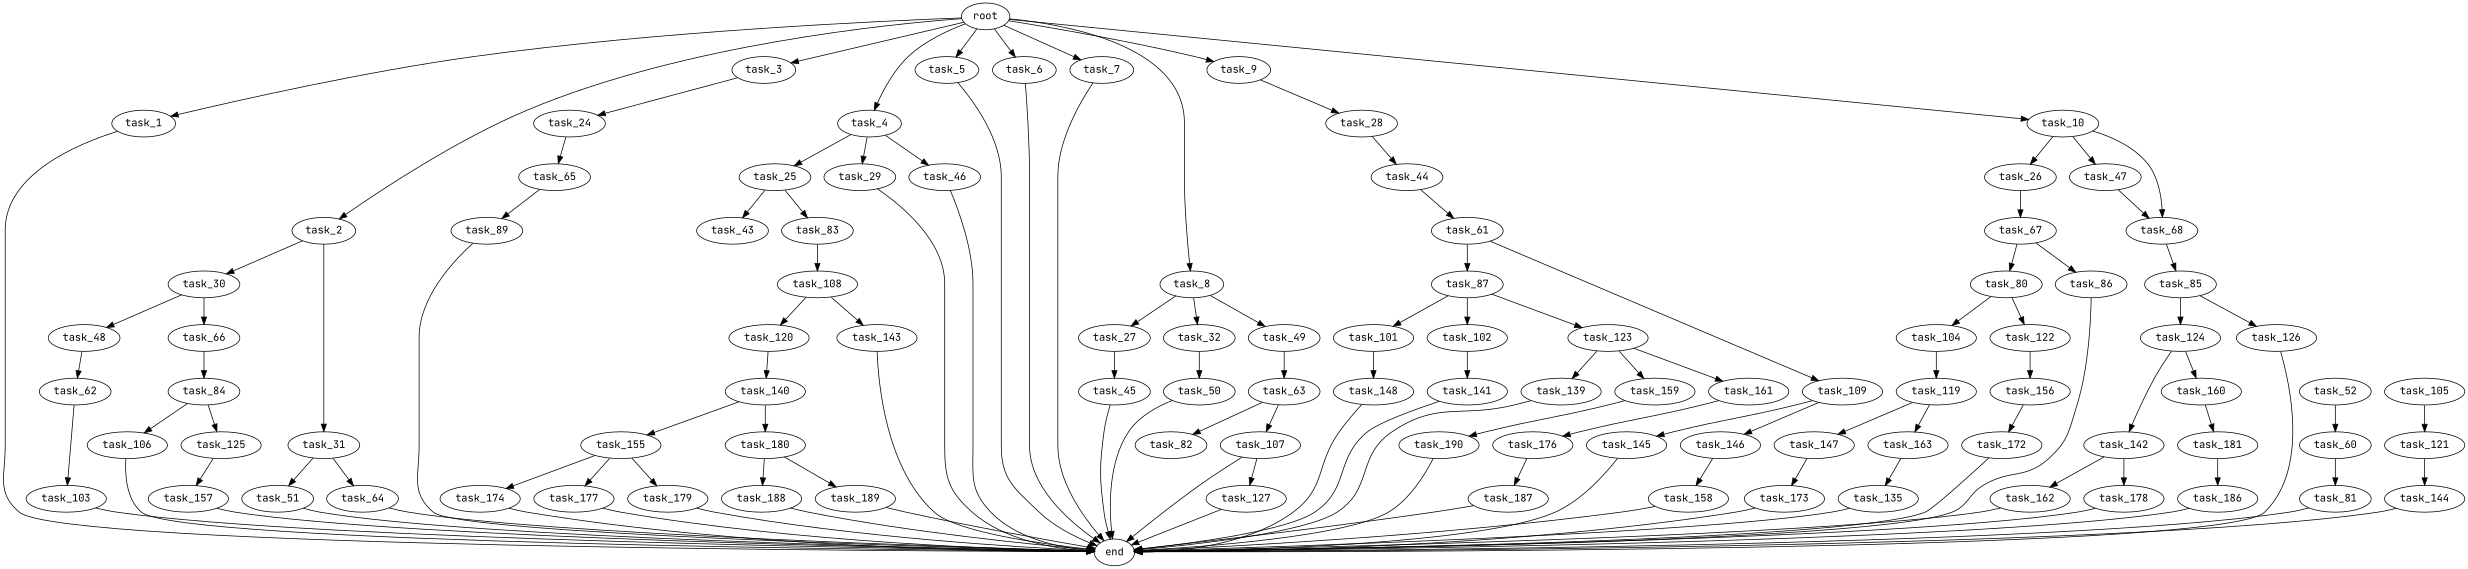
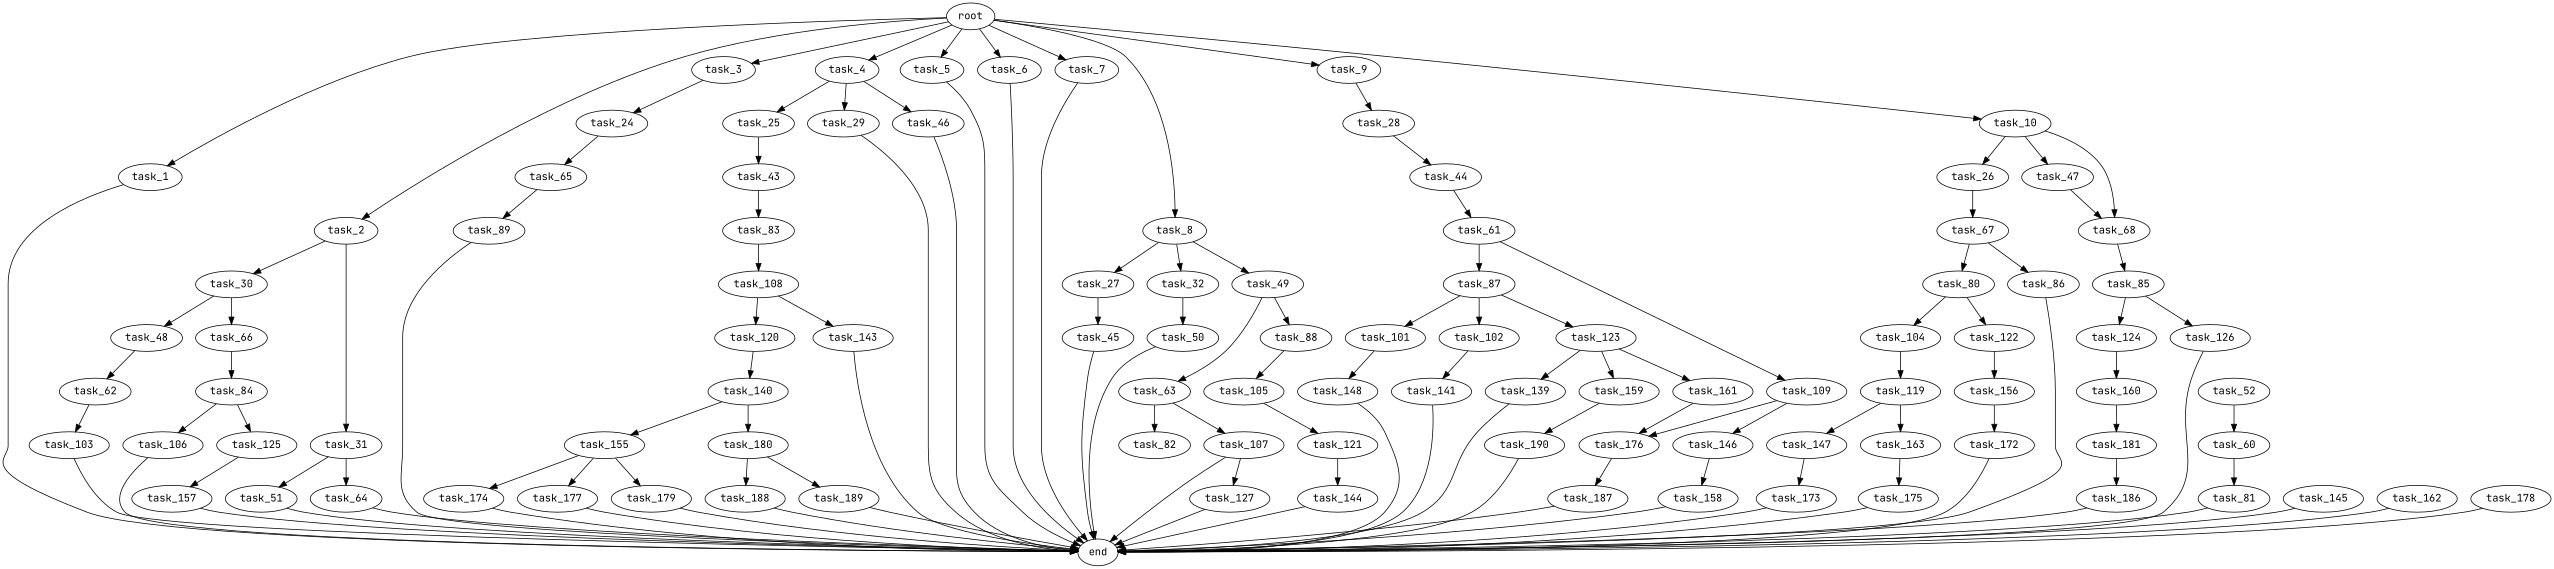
edge "task_25" -> "task_83": now "task_43" -> "task_83"
node "task_88": added
edge "task_109" -> "task_145": now "task_109" -> "task_176"
node "task_142": removed
node "task_135": label "task_135" -> "task_175"
